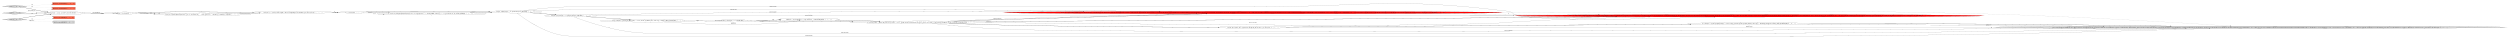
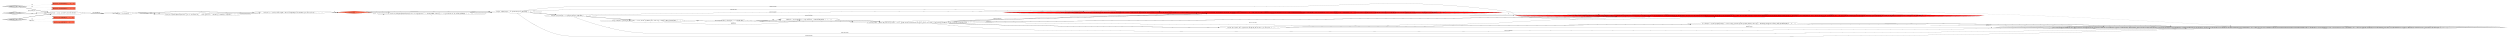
node "ft == null@@@8@@@['1', '1', '1']": fillcolor white -> tomato
node "SolrCore core@@@2@@@['0', '0', '1']": fillcolor lightgray -> tomato
